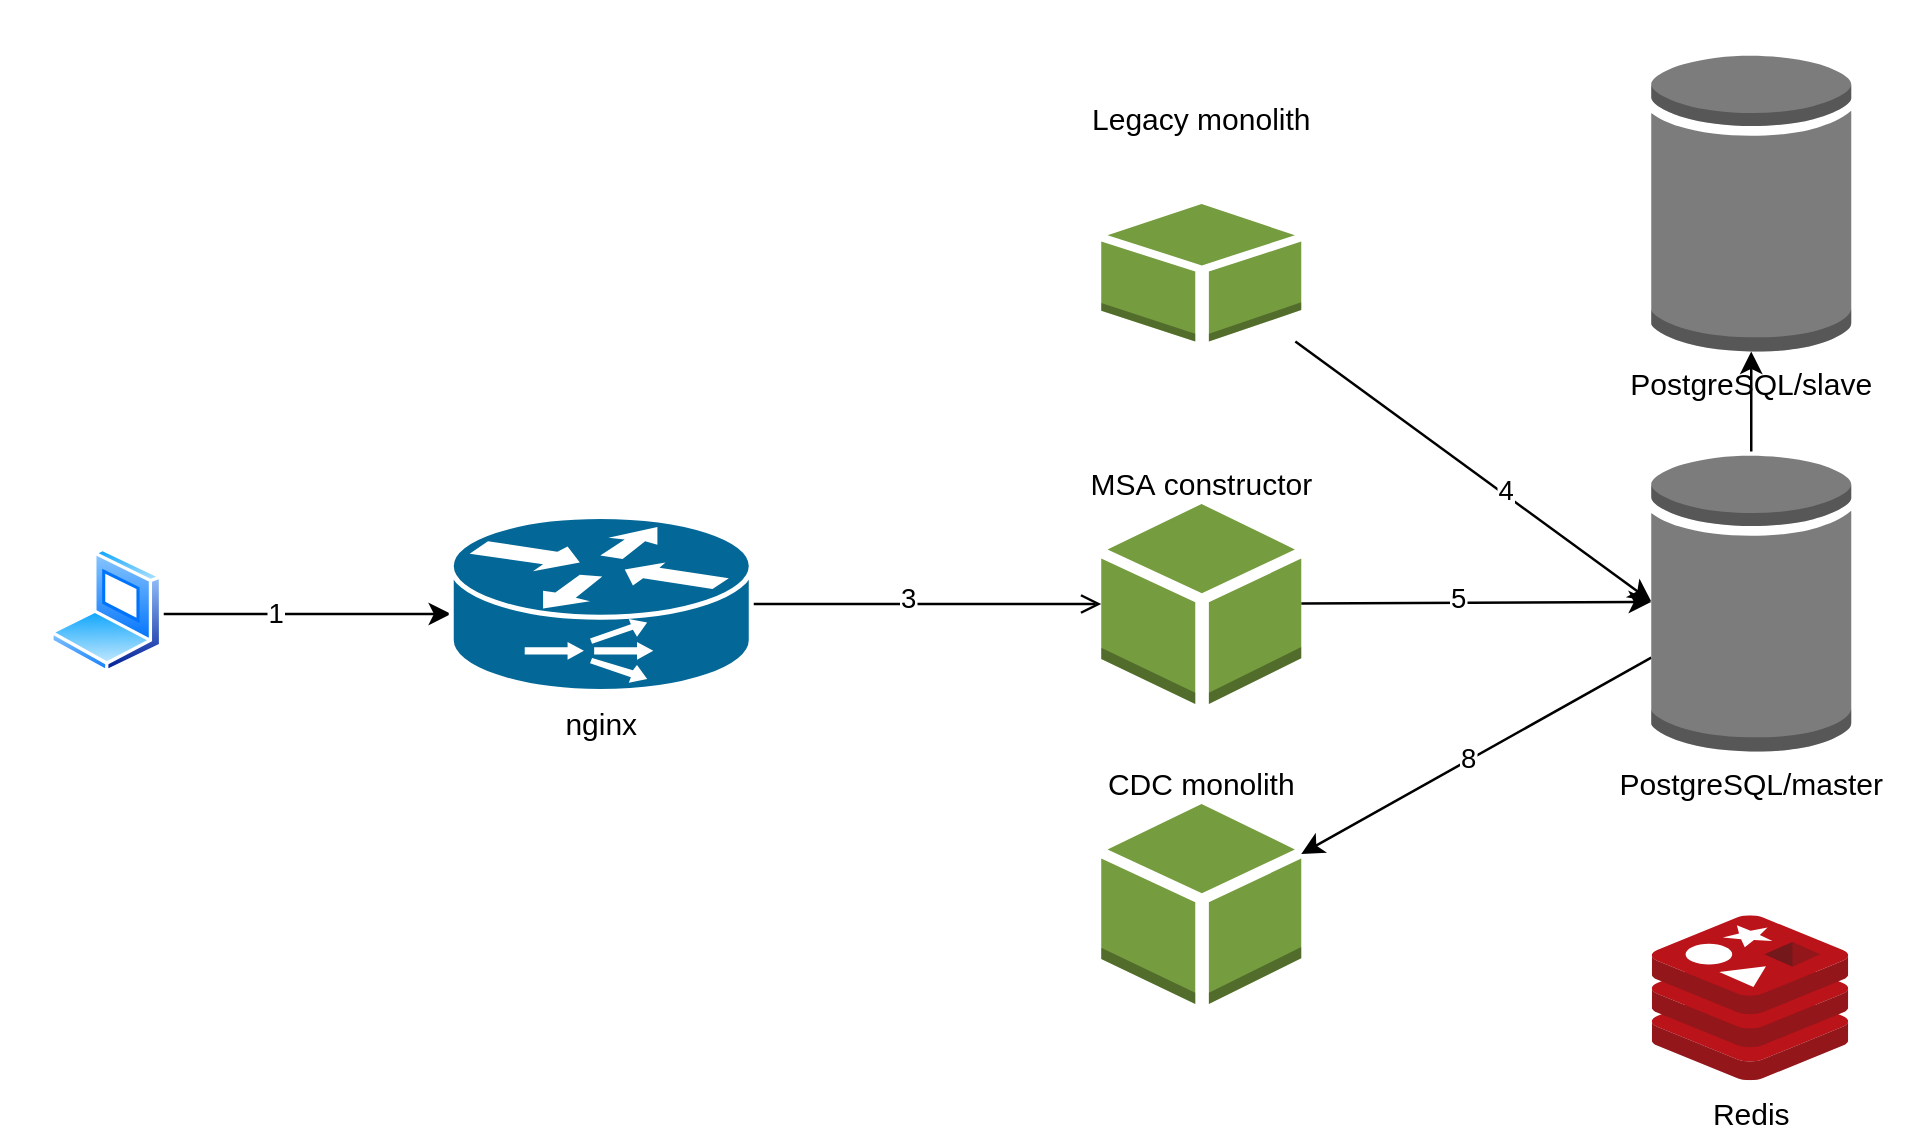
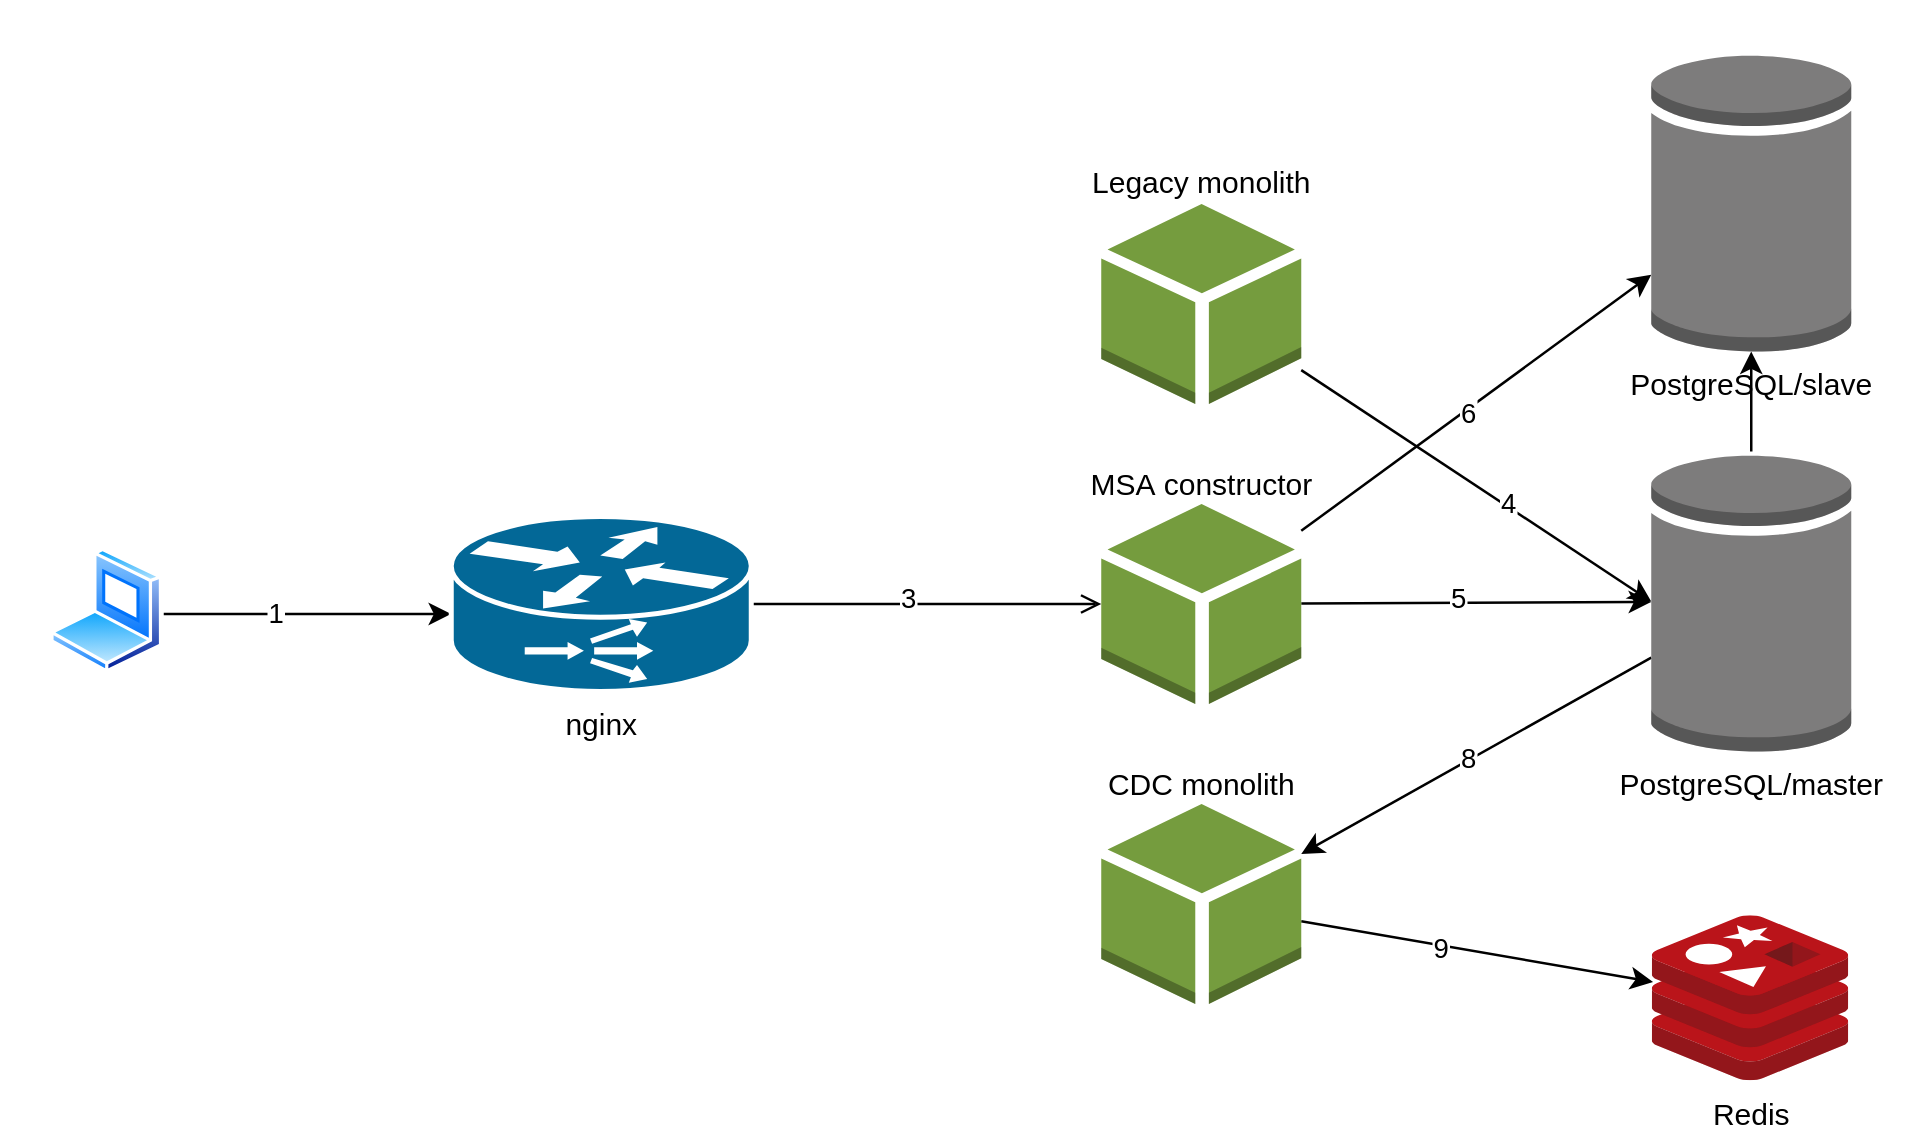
node "Legacy monolith": size 200x138 -> 200x200
edge "MSA constructor" -> "PostgreSQL/slave": added, label "6"
edge "CDC monolith" -> "Redis": added, label "9"
